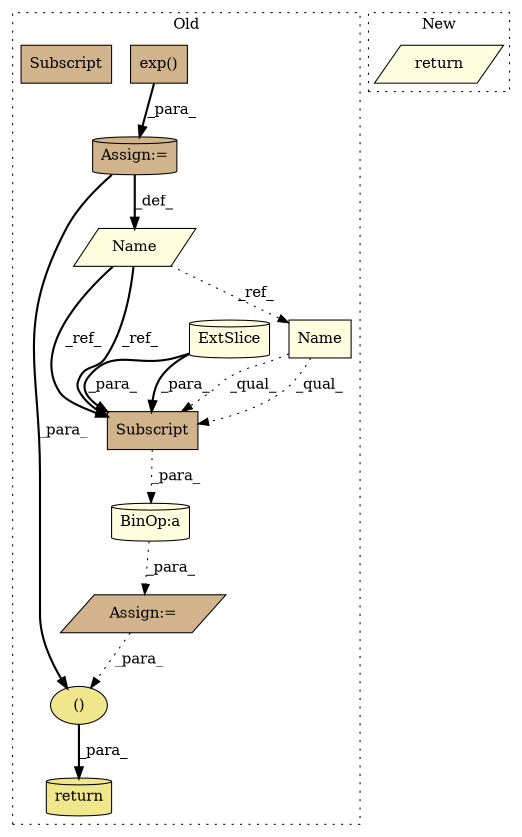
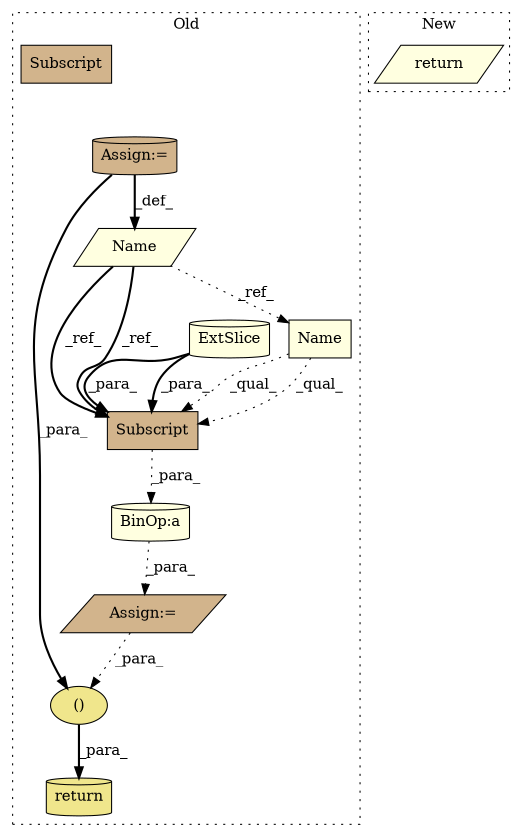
node "exp()": removed
